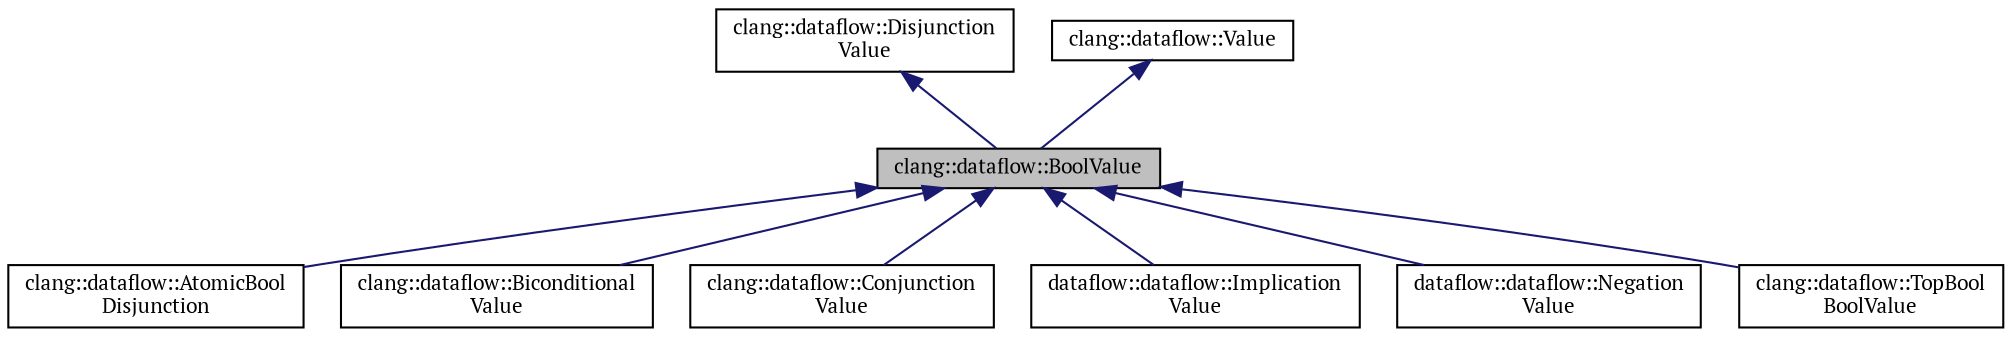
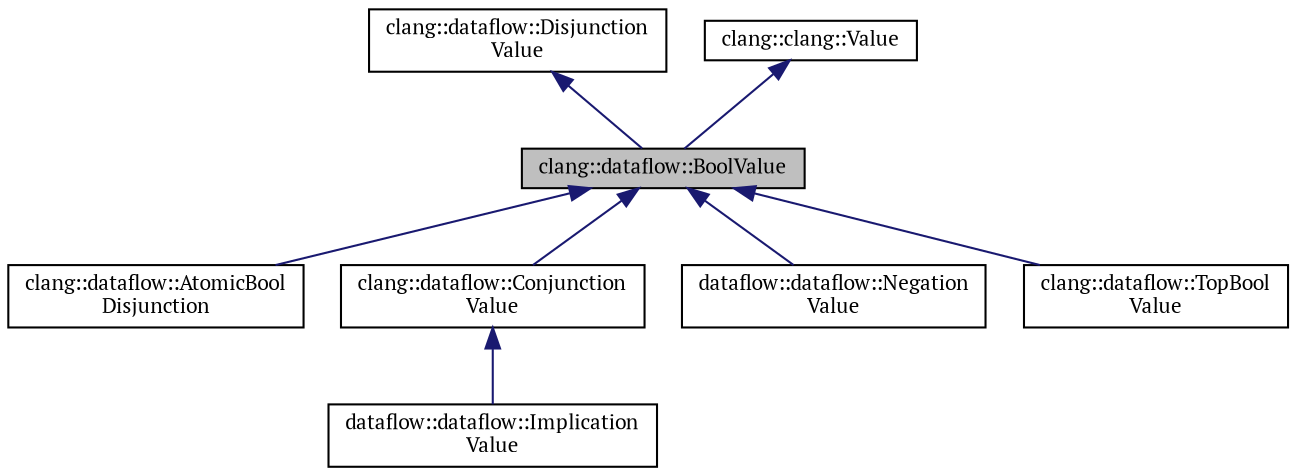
node "clang::dataflow::Value": label "clang::dataflow::Value" -> "clang::clang::Value"
edge "dataflow::dataflow::Implication Value" -> "clang::dataflow::BoolValue": now "dataflow::dataflow::Implication Value" -> "clang::dataflow::Conjunction Value"
node "clang::dataflow::Biconditional Value": removed
node "clang::dataflow::TopBool BoolValue": label "clang::dataflow::TopBool BoolValue" -> "clang::dataflow::TopBool Value"
